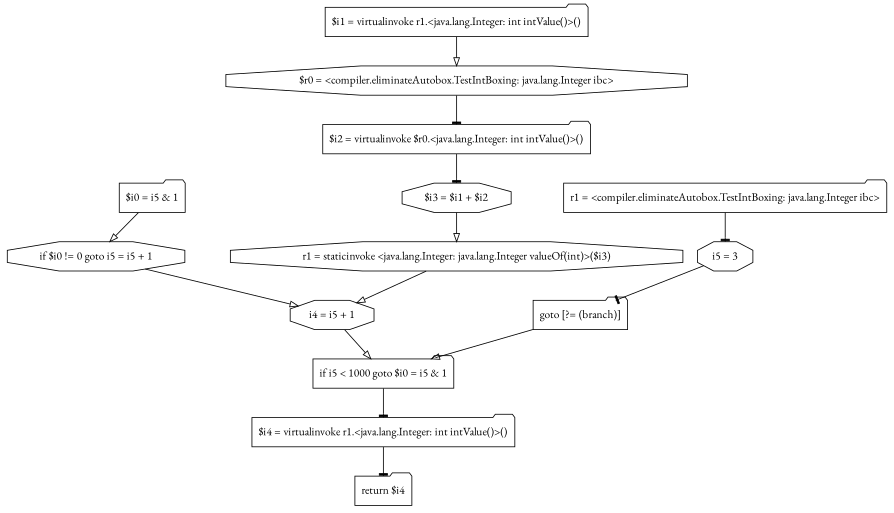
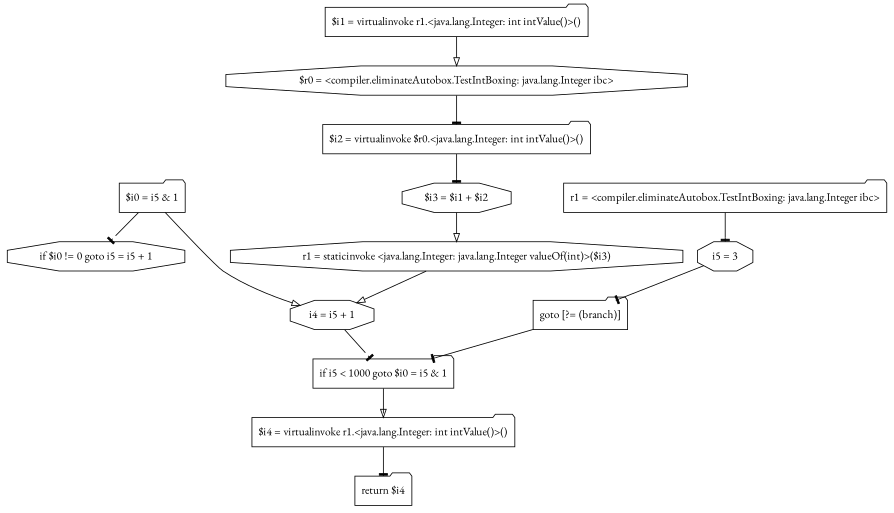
edge "$i0 = i5 & 1" -> "if $i0 != 0 goto i5 = i5 + 1": arrowhead onormal -> tee
edge "if $i0 != 0 goto i5 = i5 + 1" -> "i4 = i5 + 1": now "$i0 = i5 & 1" -> "i4 = i5 + 1"
edge "i4 = i5 + 1" -> "if i5 < 1000 goto $i0 = i5 & 1": arrowhead onormal -> tee
edge "goto [?= (branch)]" -> "if i5 < 1000 goto $i0 = i5 & 1": arrowhead onormal -> tee
edge "if i5 < 1000 goto $i0 = i5 & 1" -> "$i4 = virtualinvoke r1.<java.lang.Integer: int intValue()>()": arrowhead tee -> onormal
